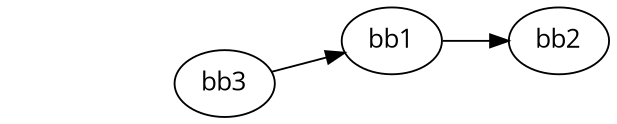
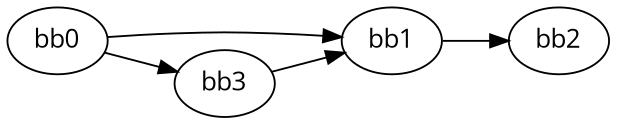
node "bb0": added
